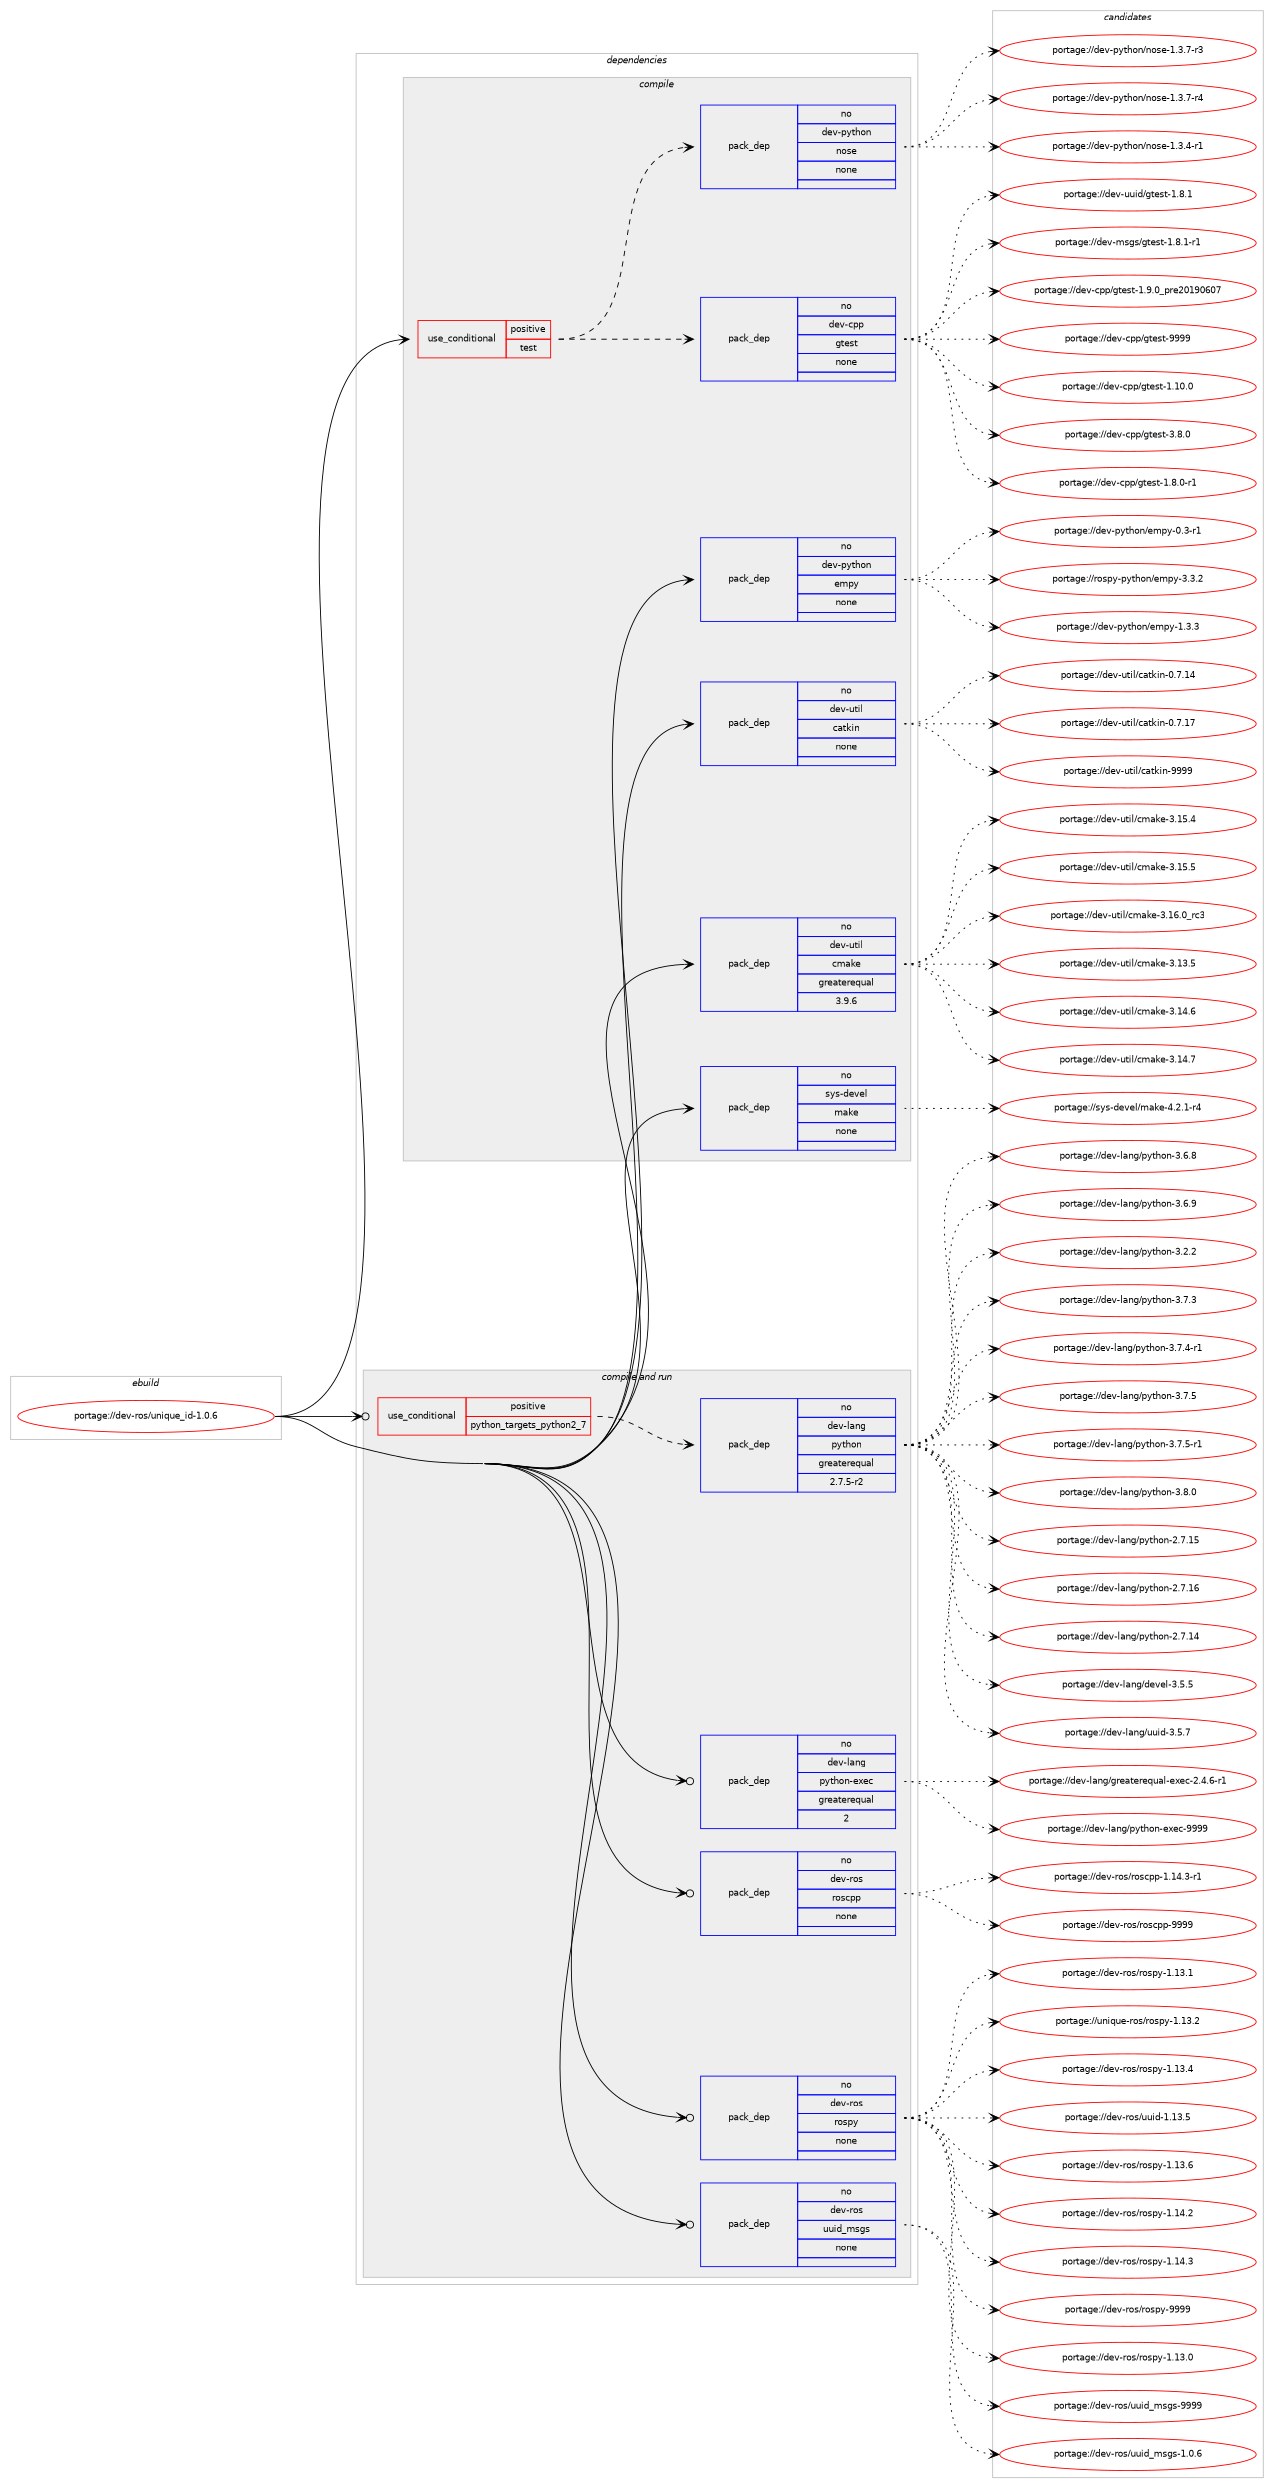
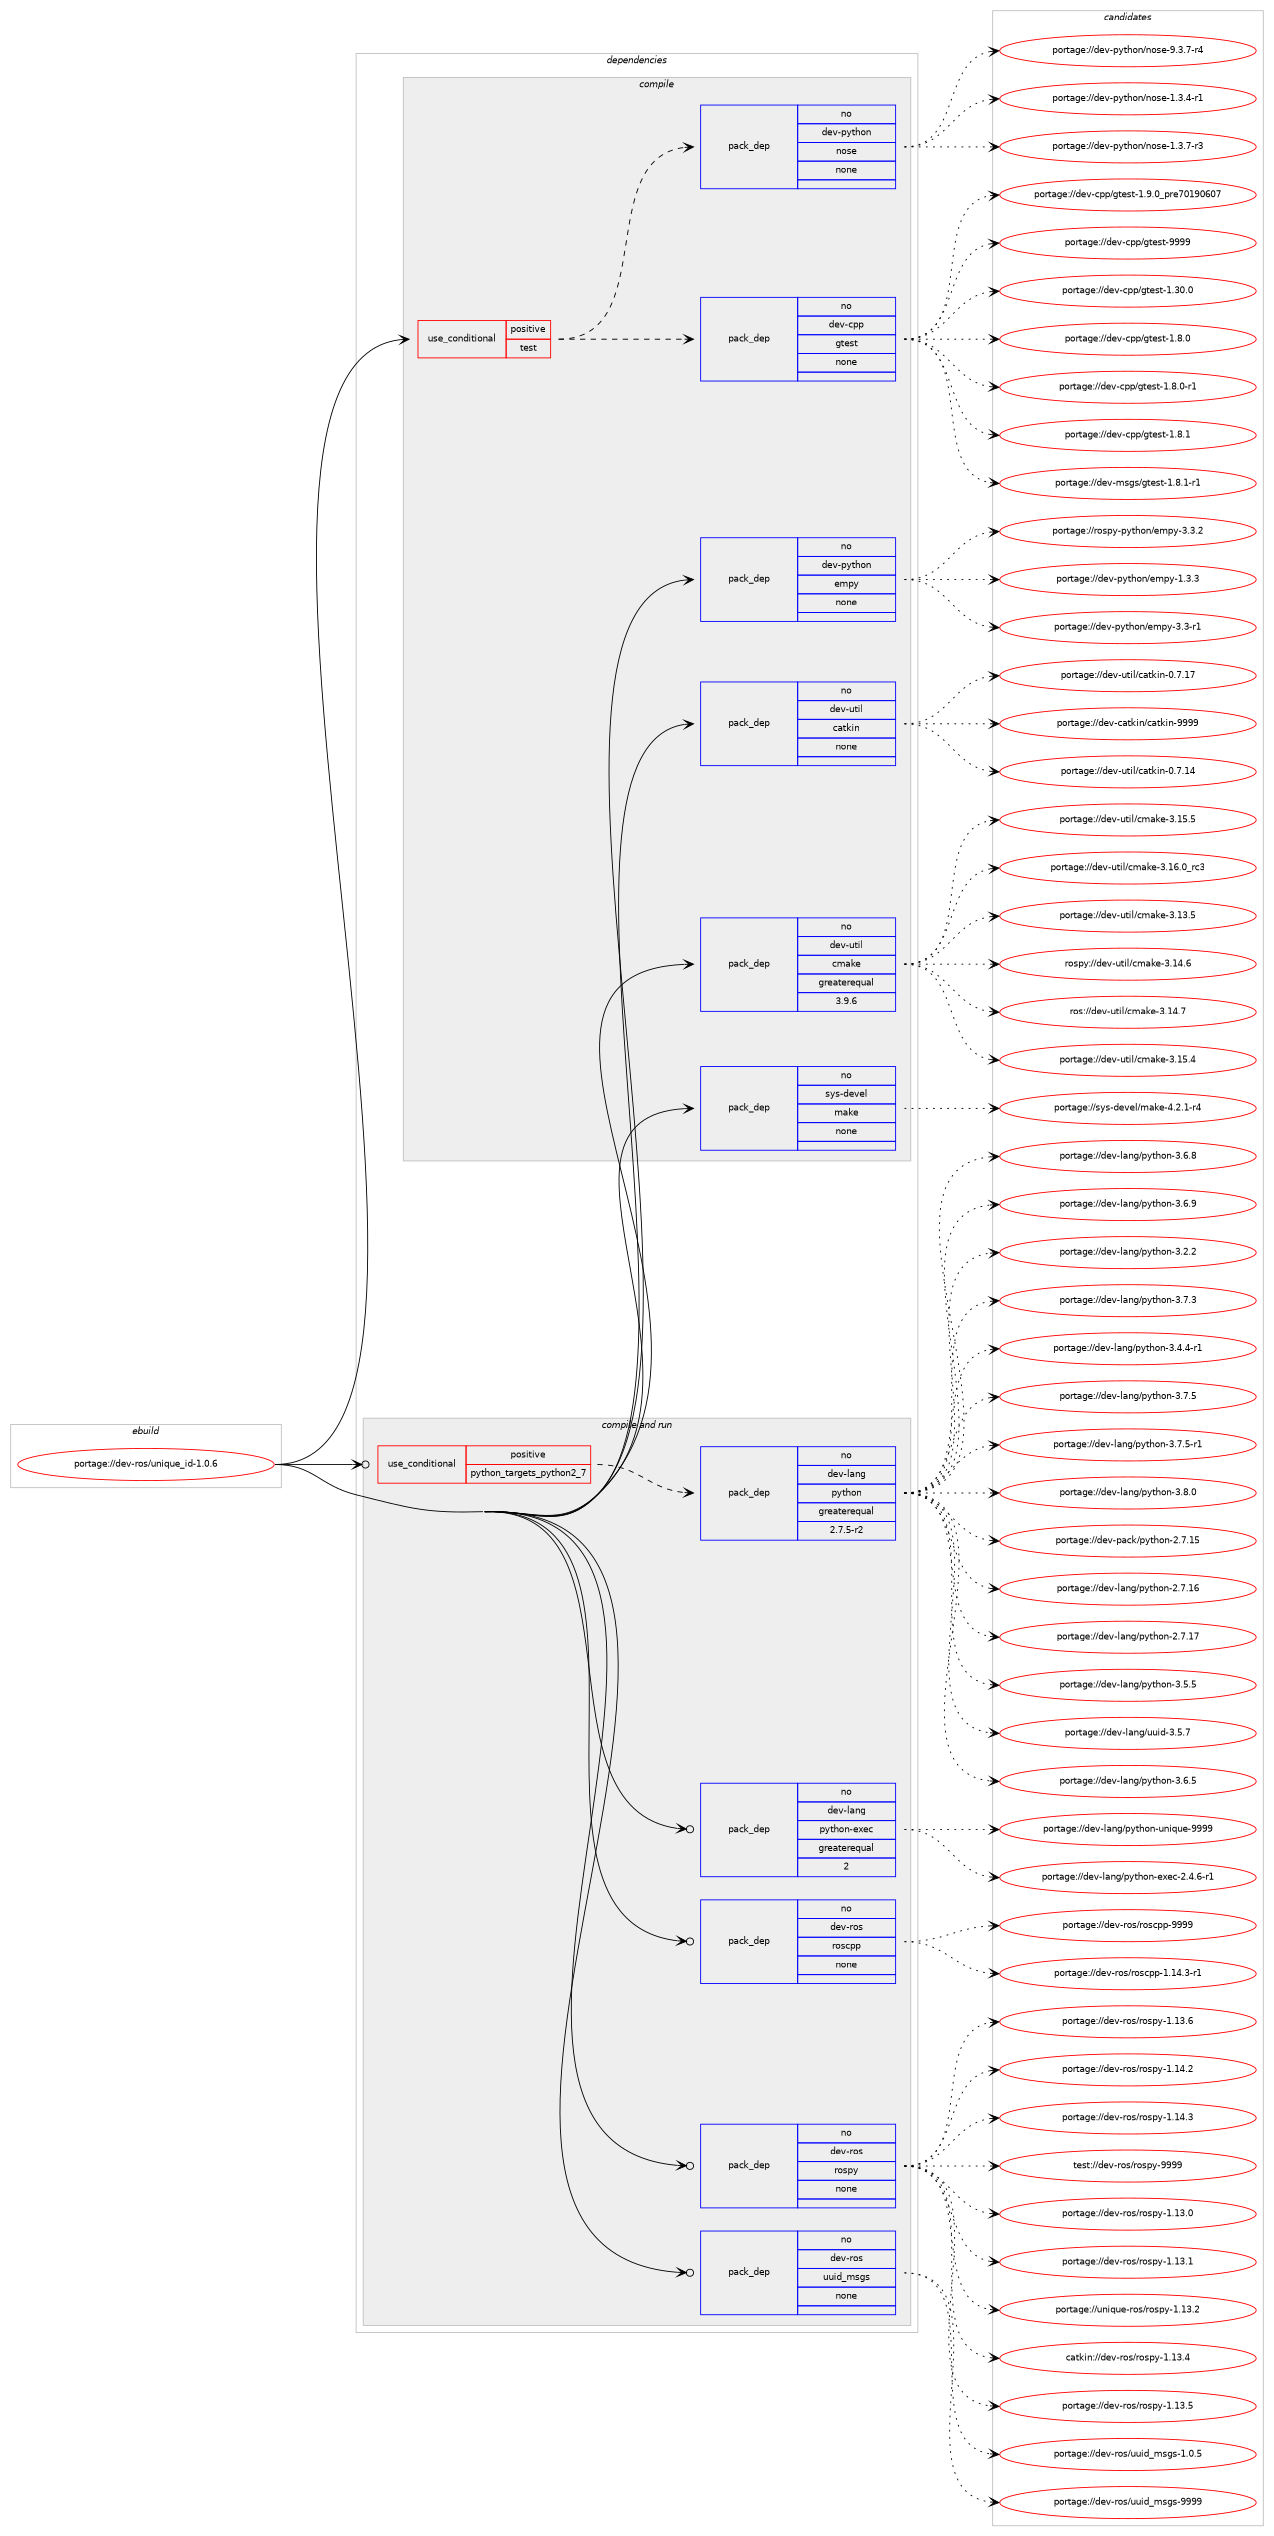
node "portage://dev-python/nose-1.3.7-r4": label "portage://dev-python/nose-1.3.7-r4" -> "portage://dev-python/nose-9.3.7-r4"
node "portage://dev-uuid/gtest-1.8.1": label "portage://dev-uuid/gtest-1.8.1" -> "portage://dev-cpp/gtest-1.8.1"
node "portage://dev-cpp/gtest-1.9.0_pre20190607": label "portage://dev-cpp/gtest-1.9.0_pre20190607" -> "portage://dev-cpp/gtest-1.9.0_pre70190607"
node "portage://dev-cpp/gtest-1.10.0": label "portage://dev-cpp/gtest-1.10.0" -> "portage://dev-cpp/gtest-1.30.0"
node "portage://dev-cpp/gtest-3.8.0": label "portage://dev-cpp/gtest-3.8.0" -> "portage://dev-cpp/gtest-1.8.0"
node "portage://dev-python/empy-0.3-r1": label "portage://dev-python/empy-0.3-r1" -> "portage://dev-python/empy-3.3-r1"
node "portage://dev-util/catkin-9999": label "portage://dev-util/catkin-9999" -> "portage://dev-catkin/catkin-9999"
node "portage://dev-util/cmake-3.14.6": label "portage://dev-util/cmake-3.14.6" -> "rospy://dev-util/cmake-3.14.6"
node "portage://dev-util/cmake-3.14.7": label "portage://dev-util/cmake-3.14.7" -> "ros://dev-util/cmake-3.14.7"
node "portage://dev-lang/python-3.7.4-r1": label "portage://dev-lang/python-3.7.4-r1" -> "portage://dev-lang/python-3.4.4-r1"
node "portage://dev-lang/python-2.7.15": label "portage://dev-lang/python-2.7.15" -> "portage://dev-pack/python-2.7.15"
node "portage://dev-lang/python-2.7.14": label "portage://dev-lang/python-2.7.14" -> "portage://dev-lang/python-2.7.17"
node "portage://dev-lang/devel-3.5.5": label "portage://dev-lang/devel-3.5.5" -> "portage://dev-lang/python-3.5.5"
node "portage://dev-lang/python-3.6.5": added
node "portage://dev-lang/greaterequal-exec-2.4.6-r1": label "portage://dev-lang/greaterequal-exec-2.4.6-r1" -> "portage://dev-lang/python-exec-2.4.6-r1"
node "portage://dev-lang/python-exec-9999": label "portage://dev-lang/python-exec-9999" -> "portage://dev-lang/python-unique-9999"
node "portage://dev-ros/rospy-1.13.4": label "portage://dev-ros/rospy-1.13.4" -> "catkin://dev-ros/rospy-1.13.4"
node "portage://dev-ros/uuid-1.13.5": label "portage://dev-ros/uuid-1.13.5" -> "portage://dev-ros/rospy-1.13.5"
node "portage://dev-ros/rospy-9999": label "portage://dev-ros/rospy-9999" -> "test://dev-ros/rospy-9999"
node "portage://dev-ros/uuid_msgs-1.0.6": label "portage://dev-ros/uuid_msgs-1.0.6" -> "portage://dev-ros/uuid_msgs-1.0.5"
